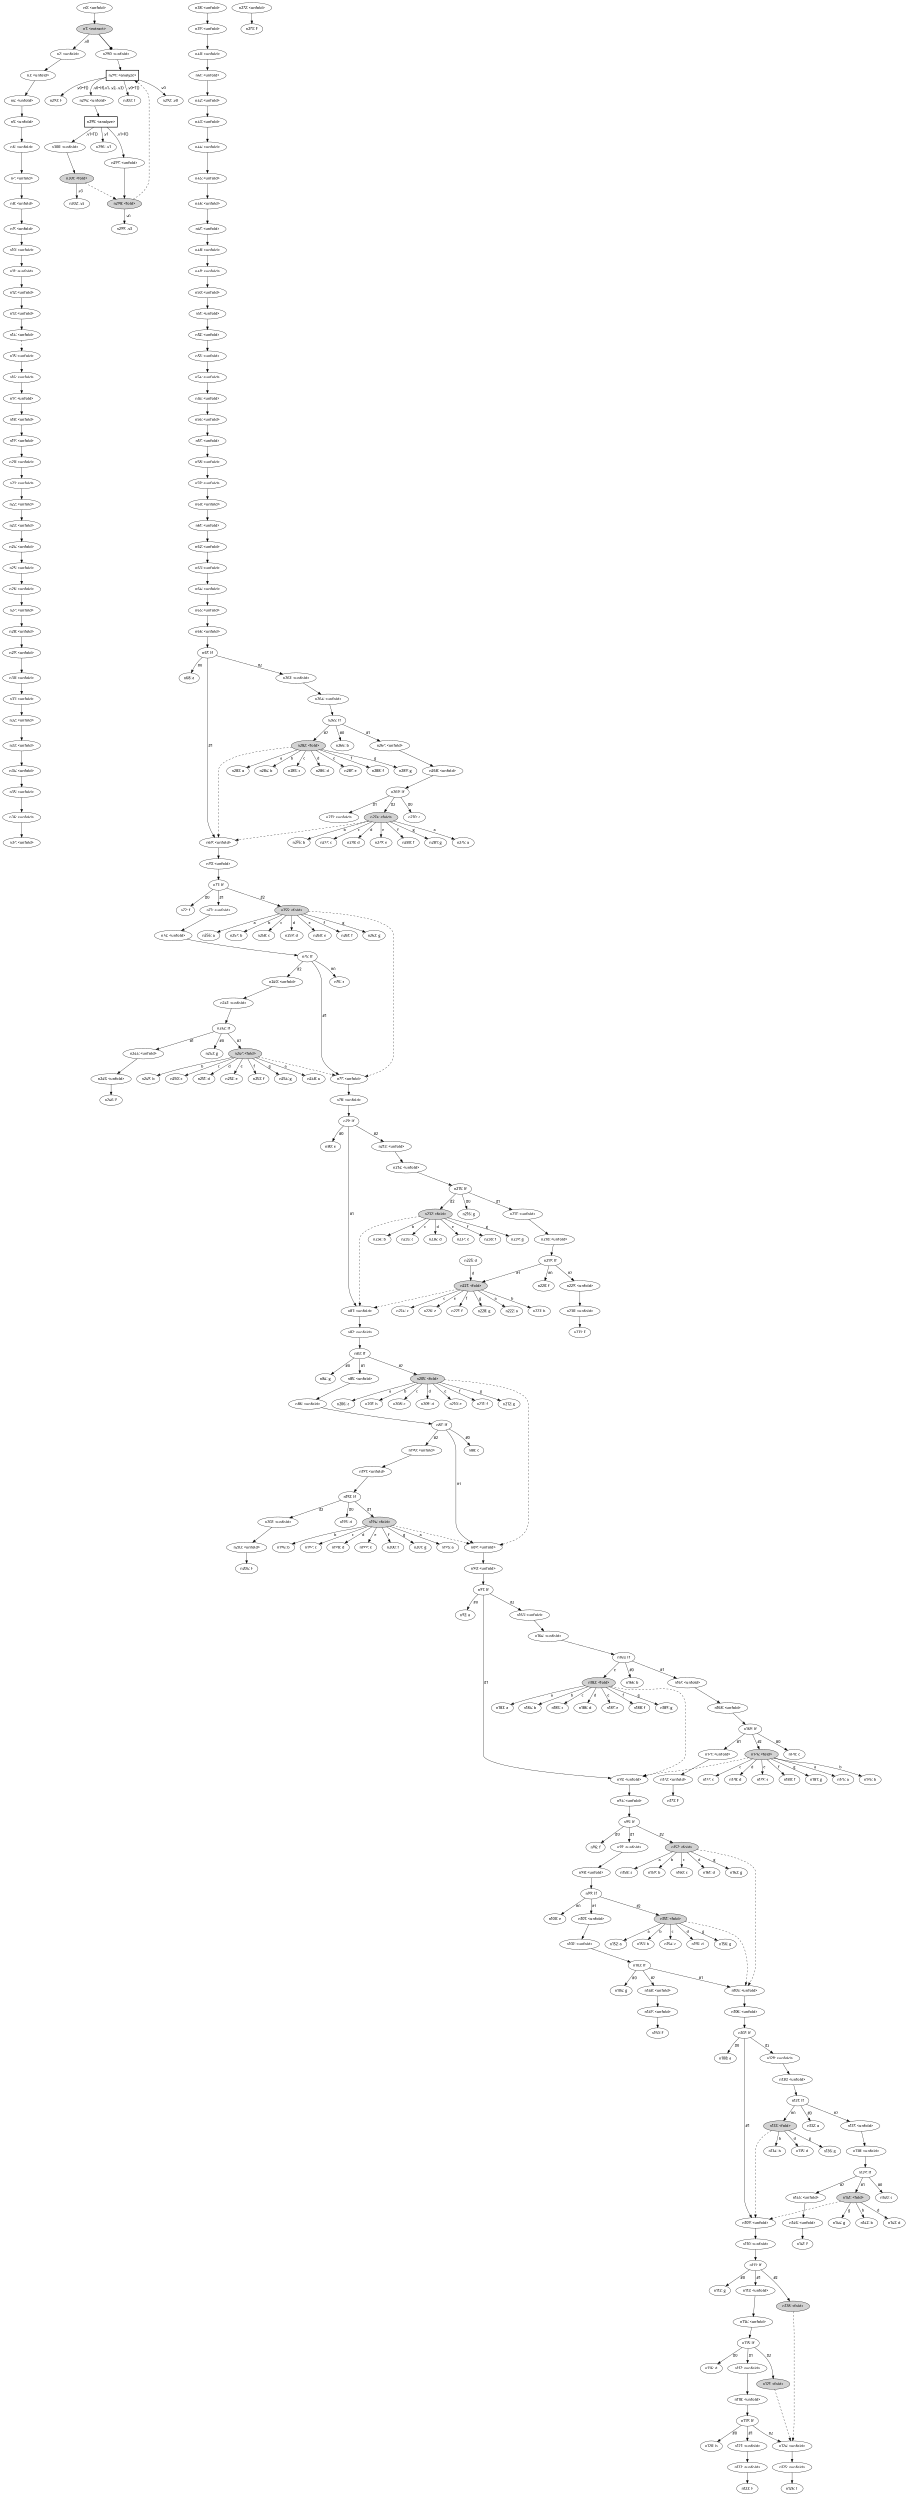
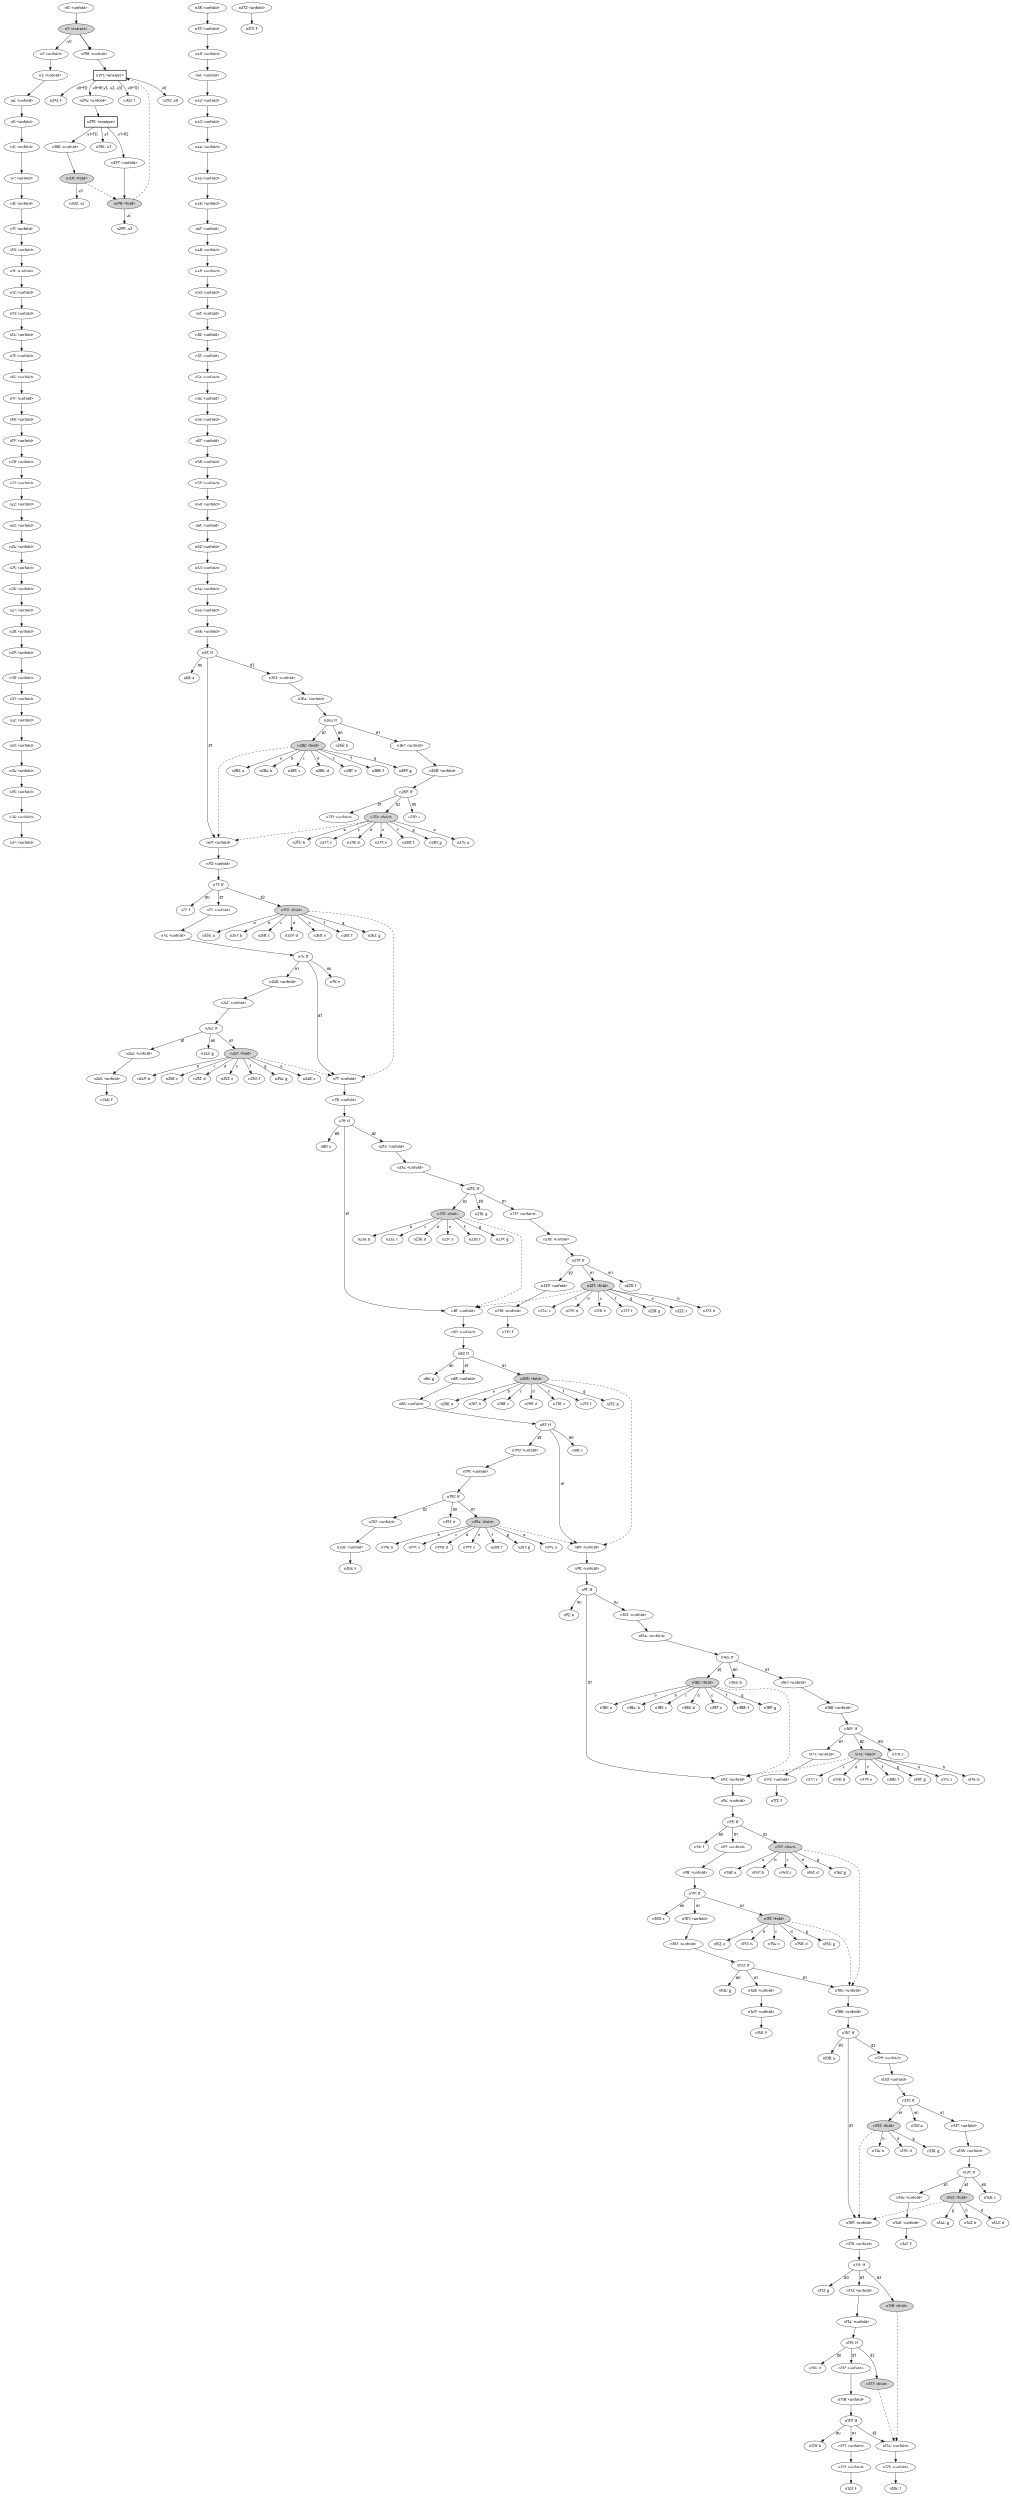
edge "n14: <unfold>" -> "n15: <unfold>": style dashed -> solid
edge "n225: d" -> "n221: <fold>": reversed
edge "n165: If" -> "n182: <fold>": label " e " -> " #2 "
node "n160: c": label "n160: c" -> "n760: c"
node "n155: d": label "n155: d" -> "n158: d"
edge "n131: If" -> "n133: <fold>": label " #0 " -> " #1 "
